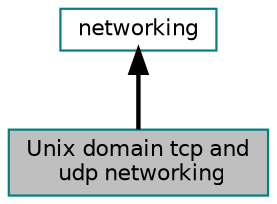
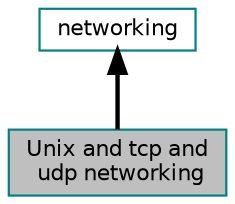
node "Unix domain tcp and udp networking": label "Unix domain tcp and udp networking" -> "Unix and tcp and udp networking"
